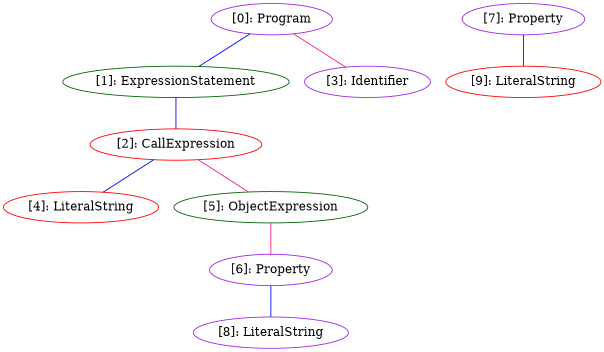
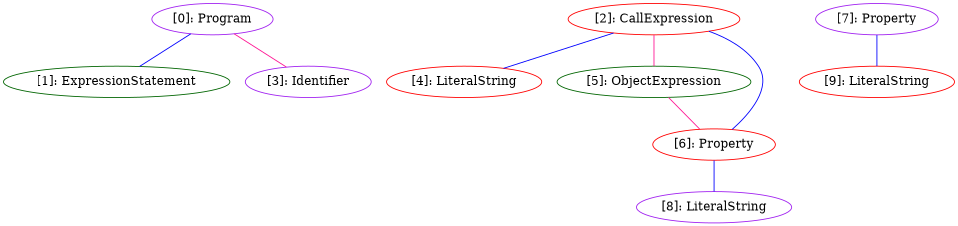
edge "[1]: ExpressionStatement" -- "[2]: CallExpression": now "[6]: Property" -- "[2]: CallExpression"
node "[6]: Property": color purple -> red
